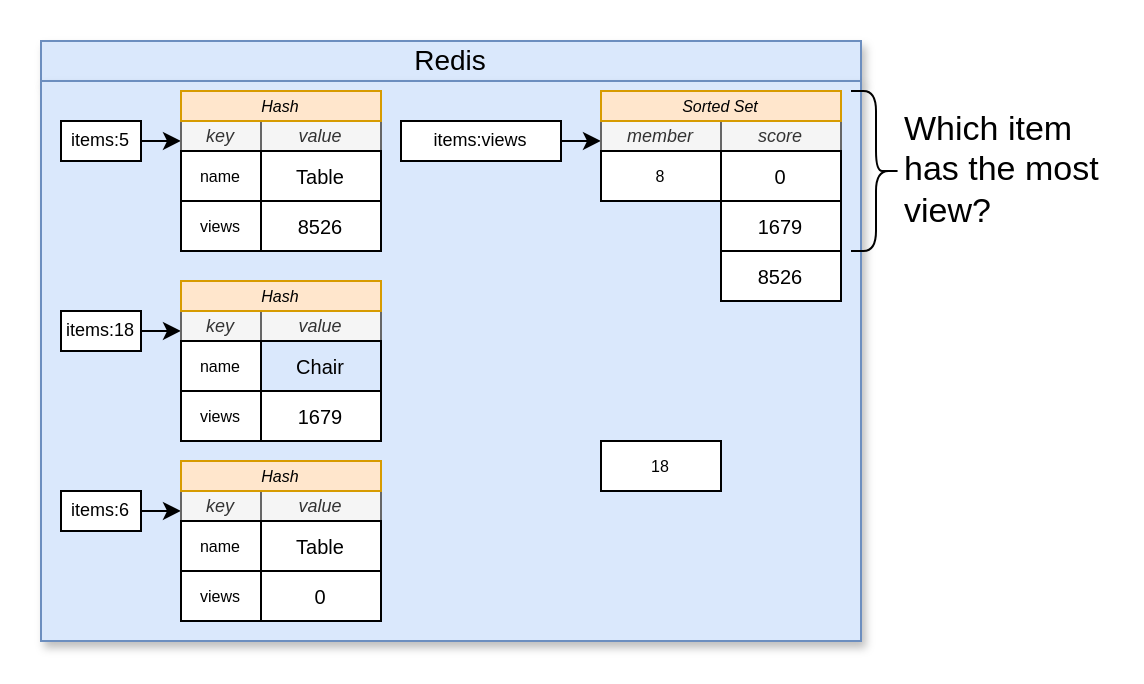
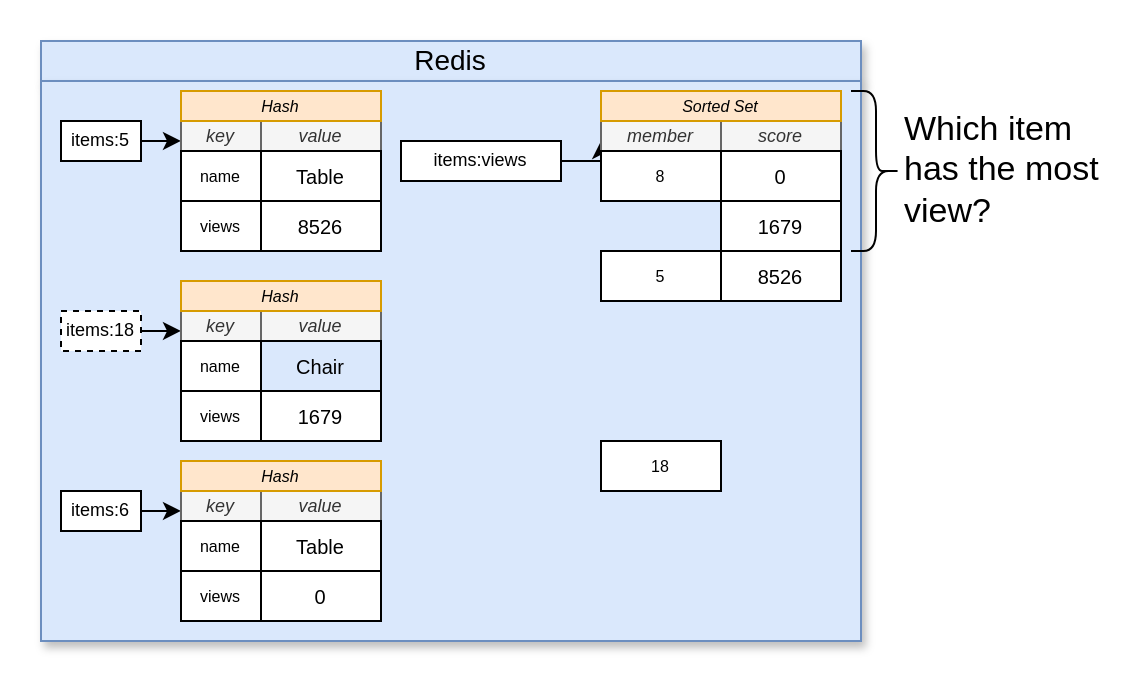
node "items:views": moved (481, 141) -> (481, 161)
node "5": added
node "items:18": style solid -> dashed
